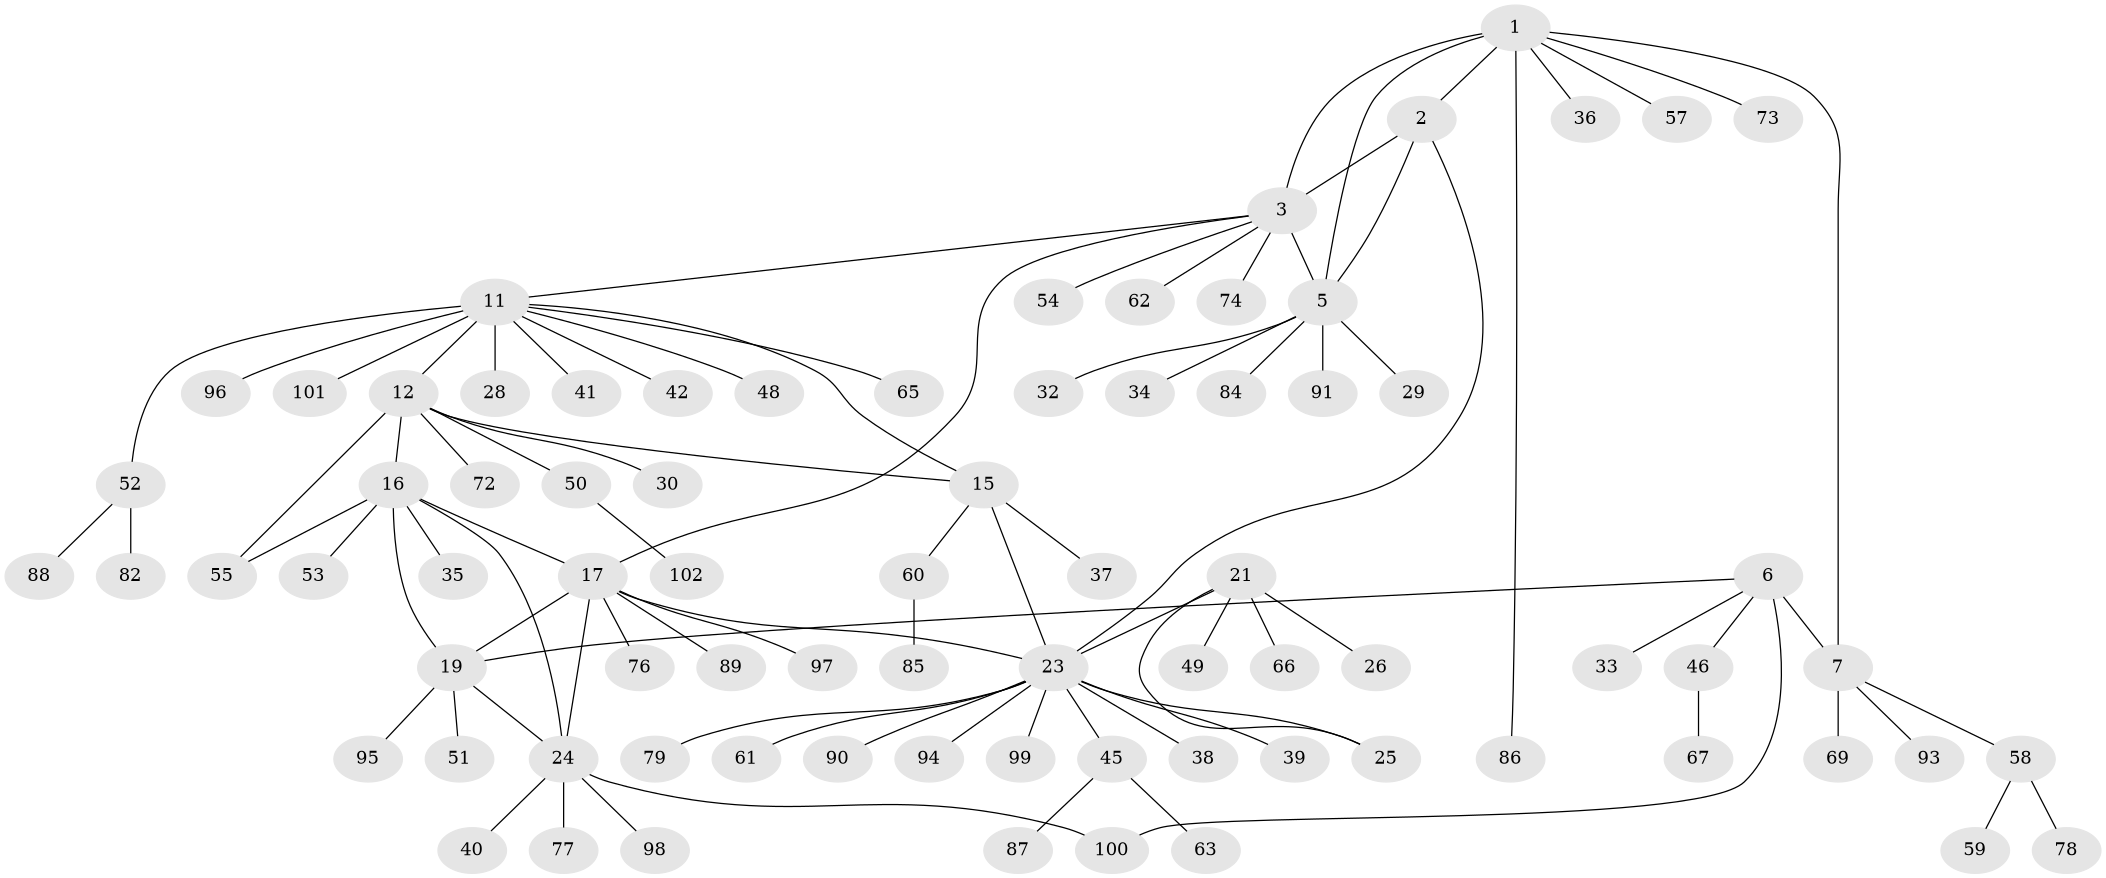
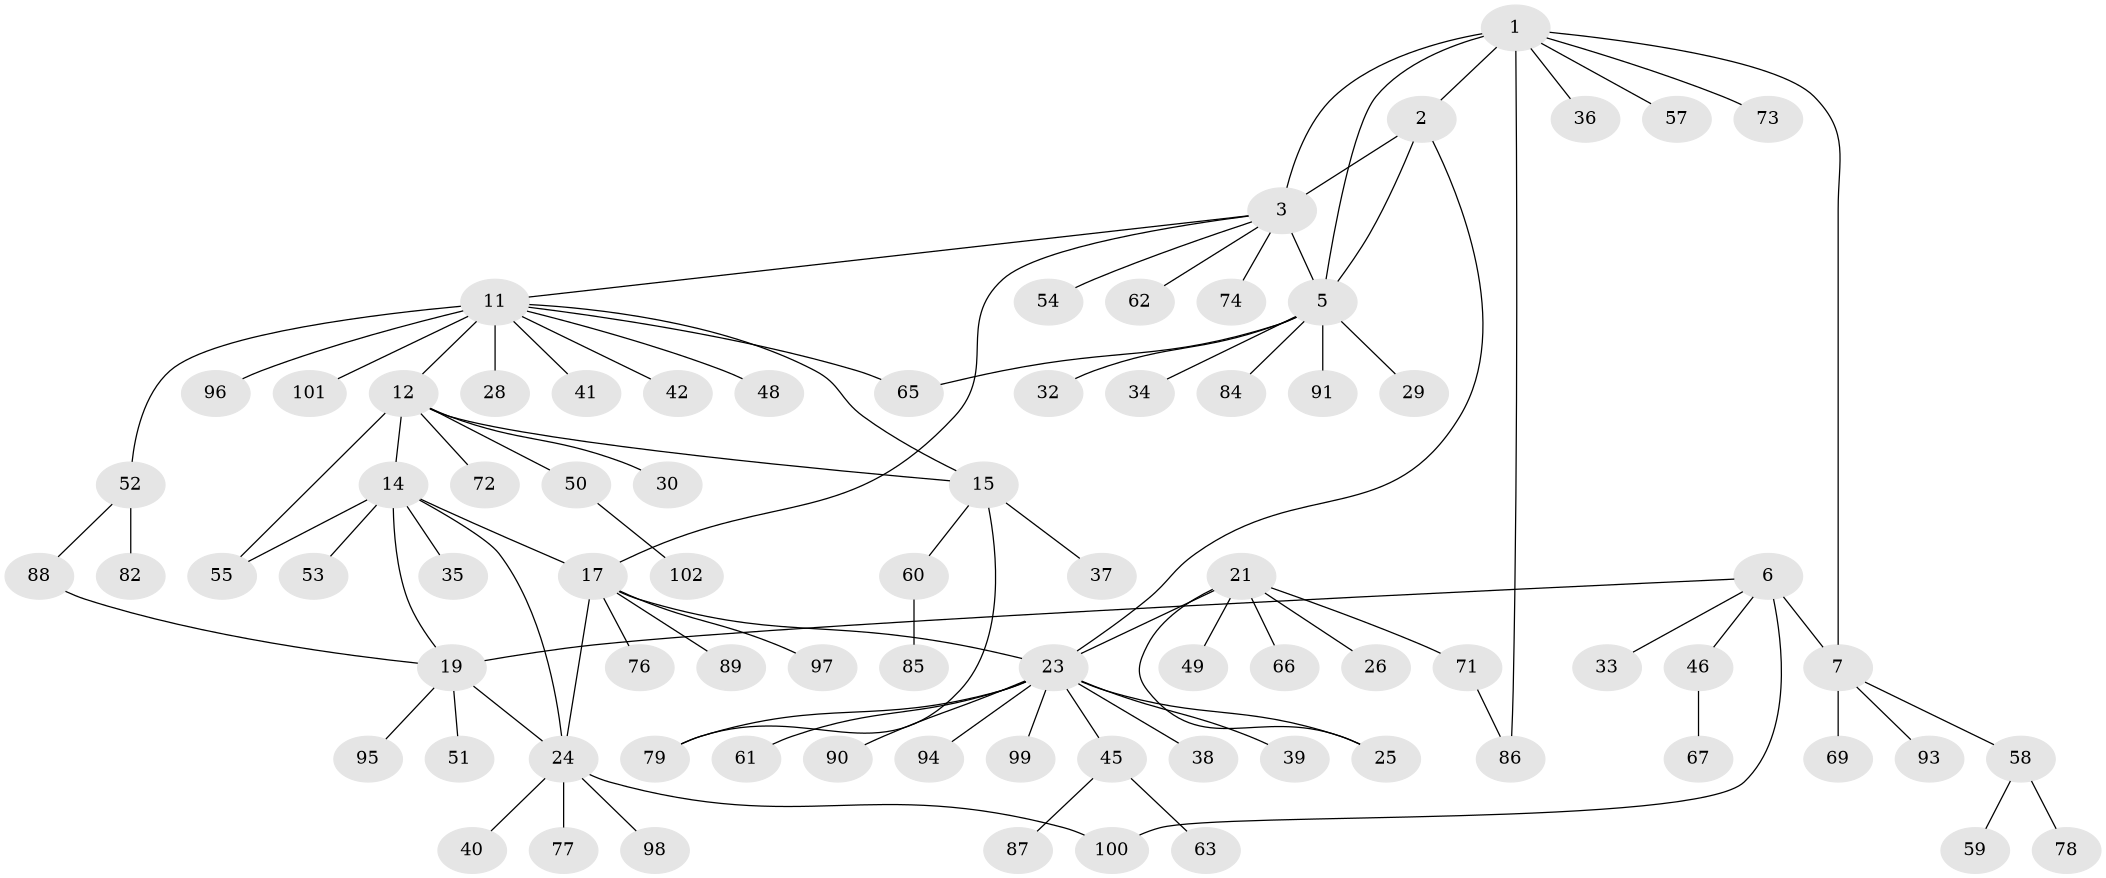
edge "5" -- "65": added
node "16": label "16" -> "14"
edge "15" -- "23": now "15" -- "79"
edge "17" -- "19": now "88" -- "19"
node "71": added
